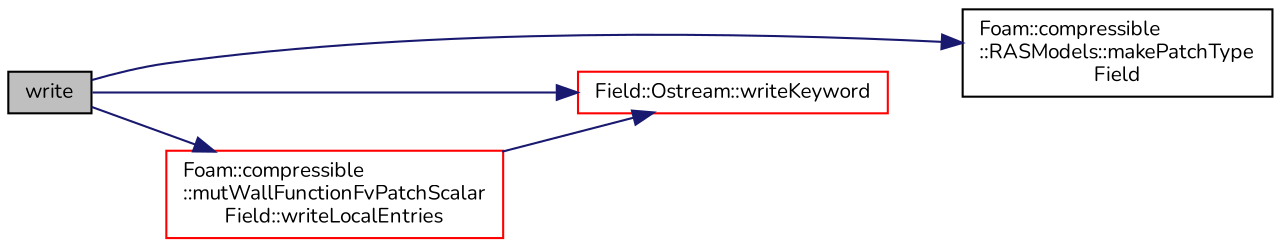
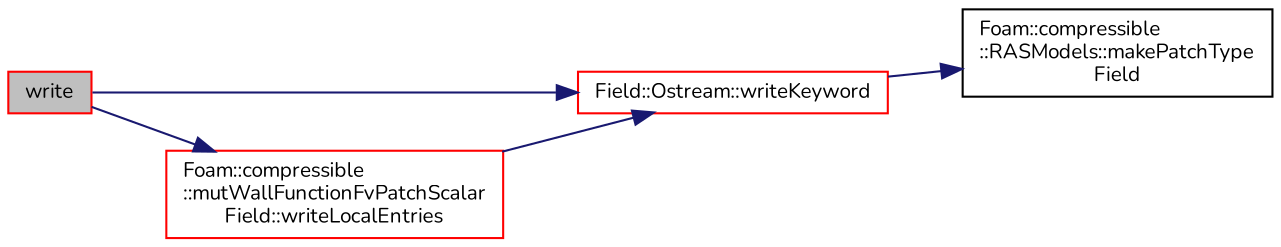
edge "write" -> "Foam::compressible ::RASModels::makePatchType Field": now "Field::Ostream::writeKeyword" -> "Foam::compressible ::RASModels::makePatchType Field"
node "write": color black -> red
